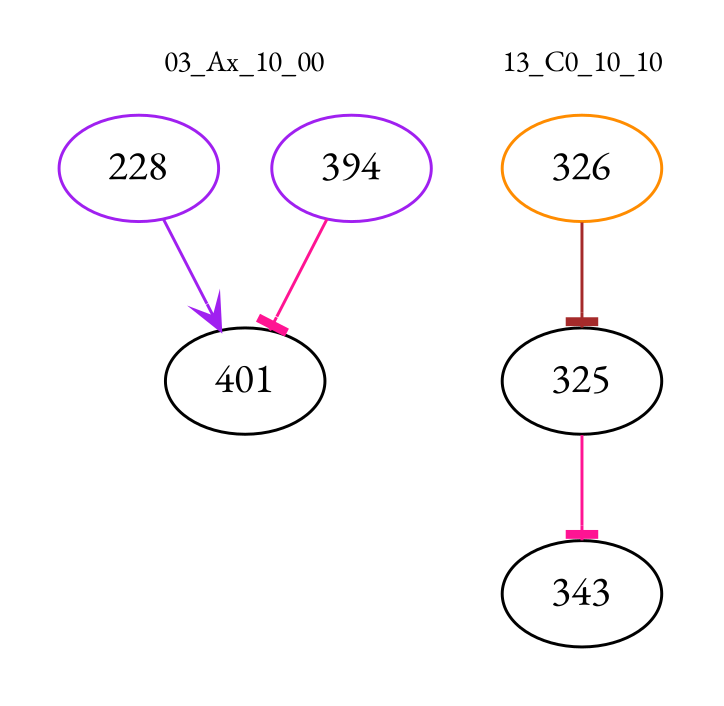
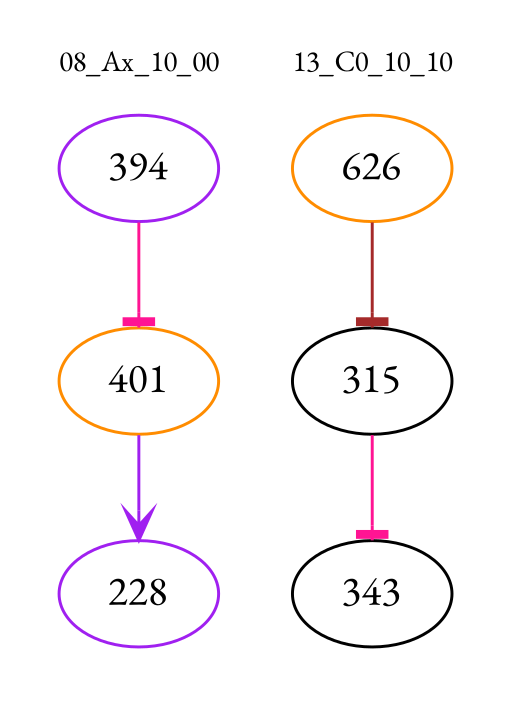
cluster "03_Ax_10_00": label "03_Ax_10_00" -> "08_Ax_10_00"
node "326": label "326" -> "626"
edge "228" -> "401": reversed
node "401": color black -> darkorange
node "325": label "325" -> "315"
